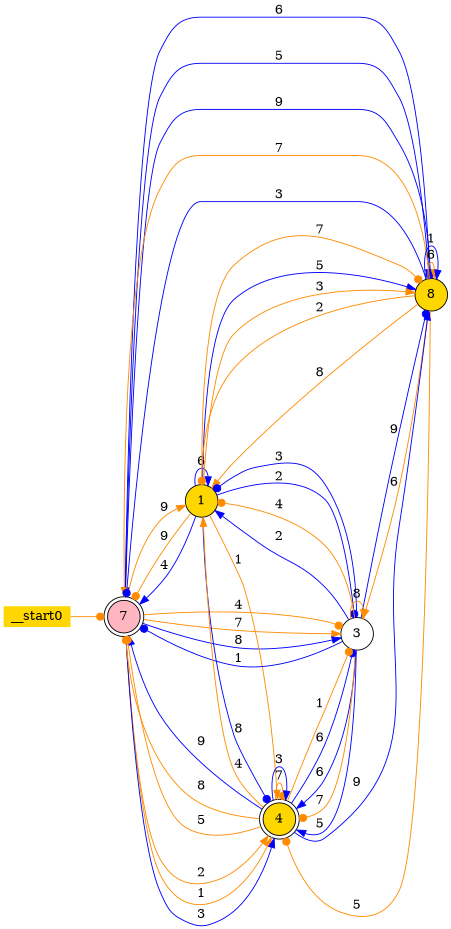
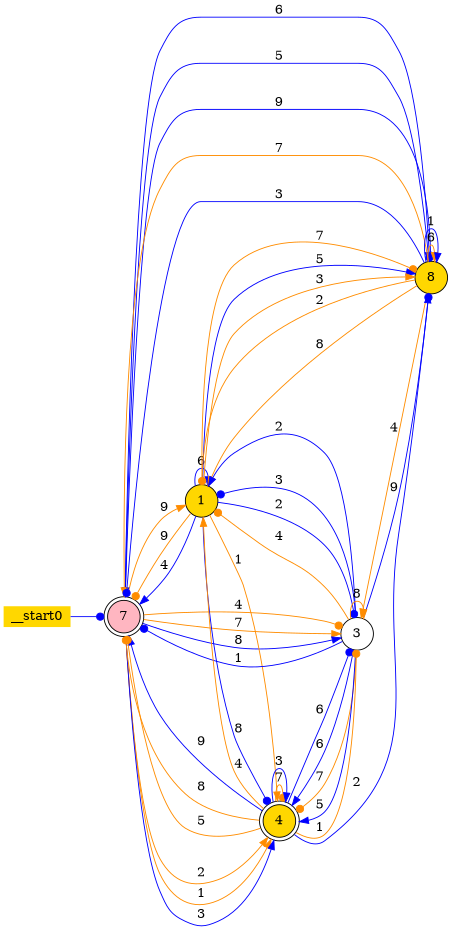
edge "8" -> "3": label "6" -> "4"
edge "__start0" -> "7": color darkorange -> blue
edge "8" -> "4": removed, label "5"
edge "4" -> "8": label "9" -> "2"
